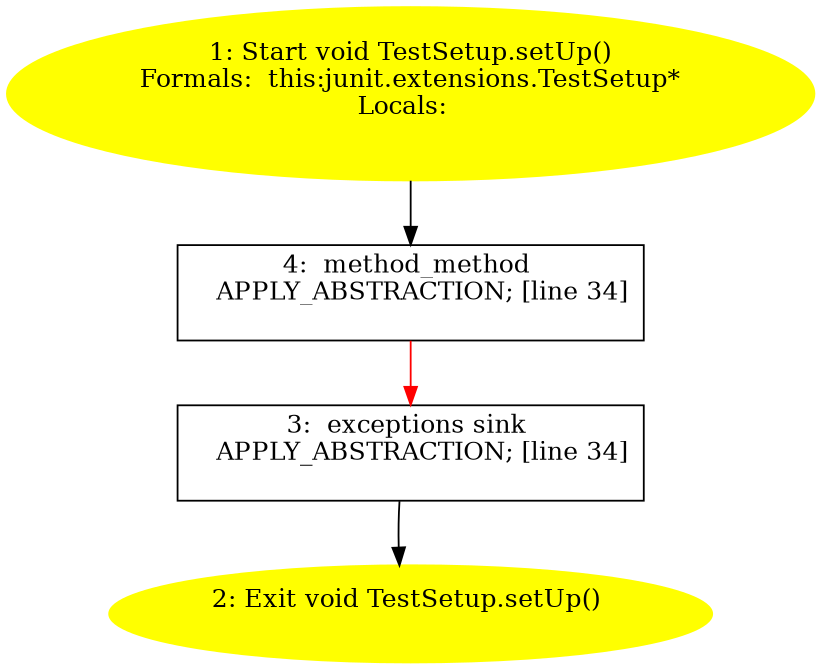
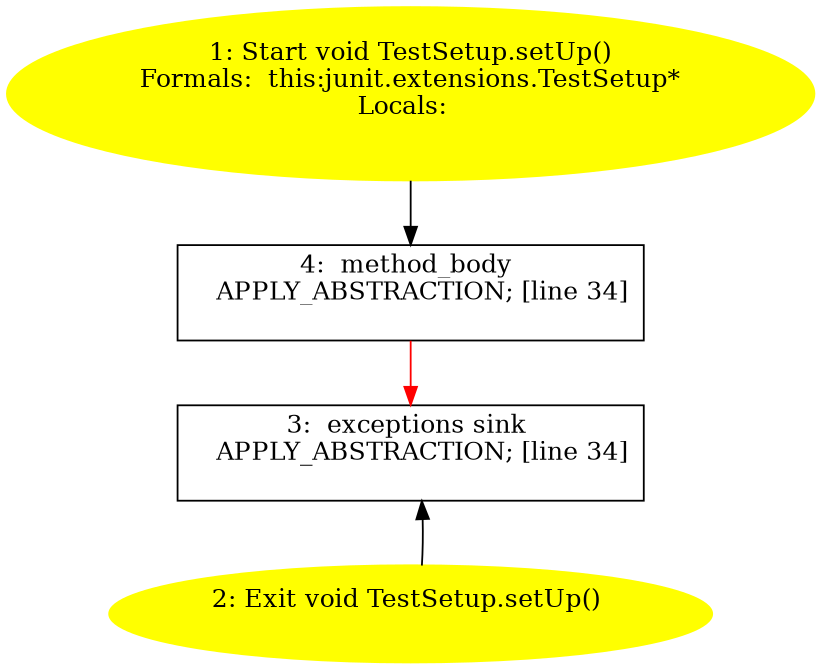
node "4:  method_method APPLY_ABSTRACTION; [line 34]": label "4:  method_method APPLY_ABSTRACTION; [line 34]" -> "4:  method_body APPLY_ABSTRACTION; [line 34]"
edge "3:  exceptions sink APPLY_ABSTRACTION; [line 34]" -> "2: Exit void TestSetup.setUp()": reversed
